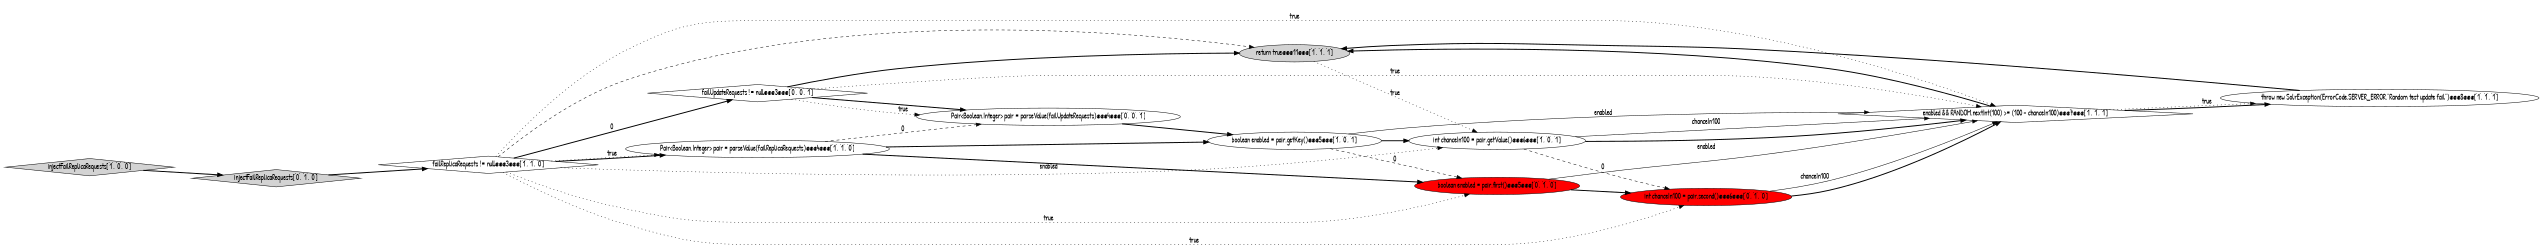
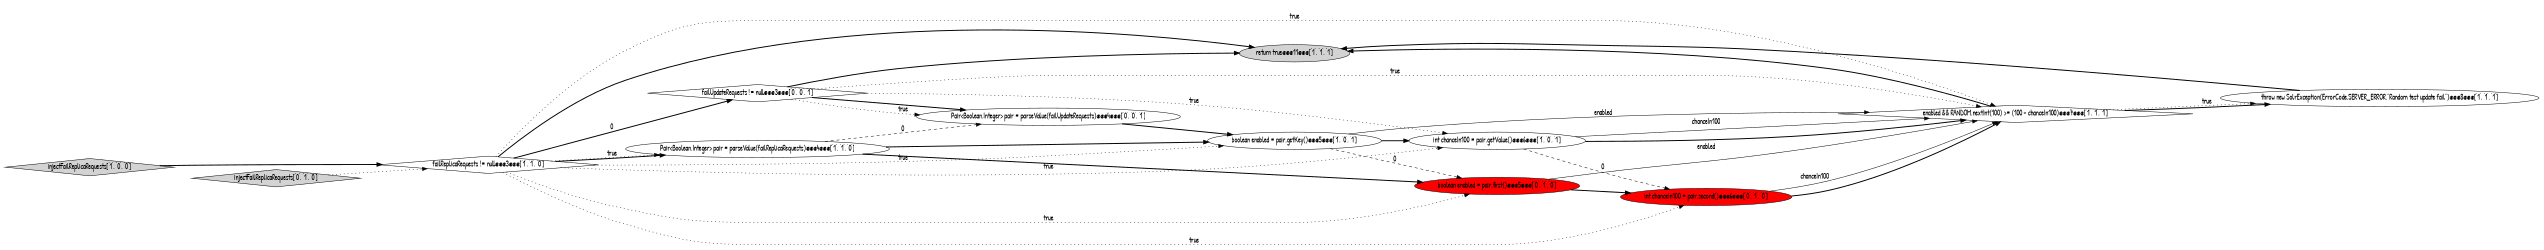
edge "failReplicaRequests != null@@@3@@@['1', '1', '0']" -> "return true@@@11@@@['1', '1', '1']": style dashed -> bold
edge "return true@@@11@@@['1', '1', '1']" -> "int chanceIn100 = pair.getValue()@@@6@@@['1', '0', '1']": now "failUpdateRequests != null@@@3@@@['0', '0', '1']" -> "int chanceIn100 = pair.getValue()@@@6@@@['1', '0', '1']"
edge "failReplicaRequests != null@@@3@@@['1', '1', '0']" -> "boolean enabled = pair.getKey()@@@5@@@['1', '0', '1']": added, label "true"
edge "failReplicaRequests != null@@@3@@@['1', '1', '0']" -> "int chanceIn100 = pair.getValue()@@@6@@@['1', '0', '1']": label "enabled" -> "true"
edge "injectFailReplicaRequests['0', '1', '0']" -> "failReplicaRequests != null@@@3@@@['1', '1', '0']": style bold -> dotted
edge "injectFailReplicaRequests['1', '0', '0']" -> "injectFailReplicaRequests['0', '1', '0']": now "injectFailReplicaRequests['1', '0', '0']" -> "failReplicaRequests != null@@@3@@@['1', '1', '0']"
